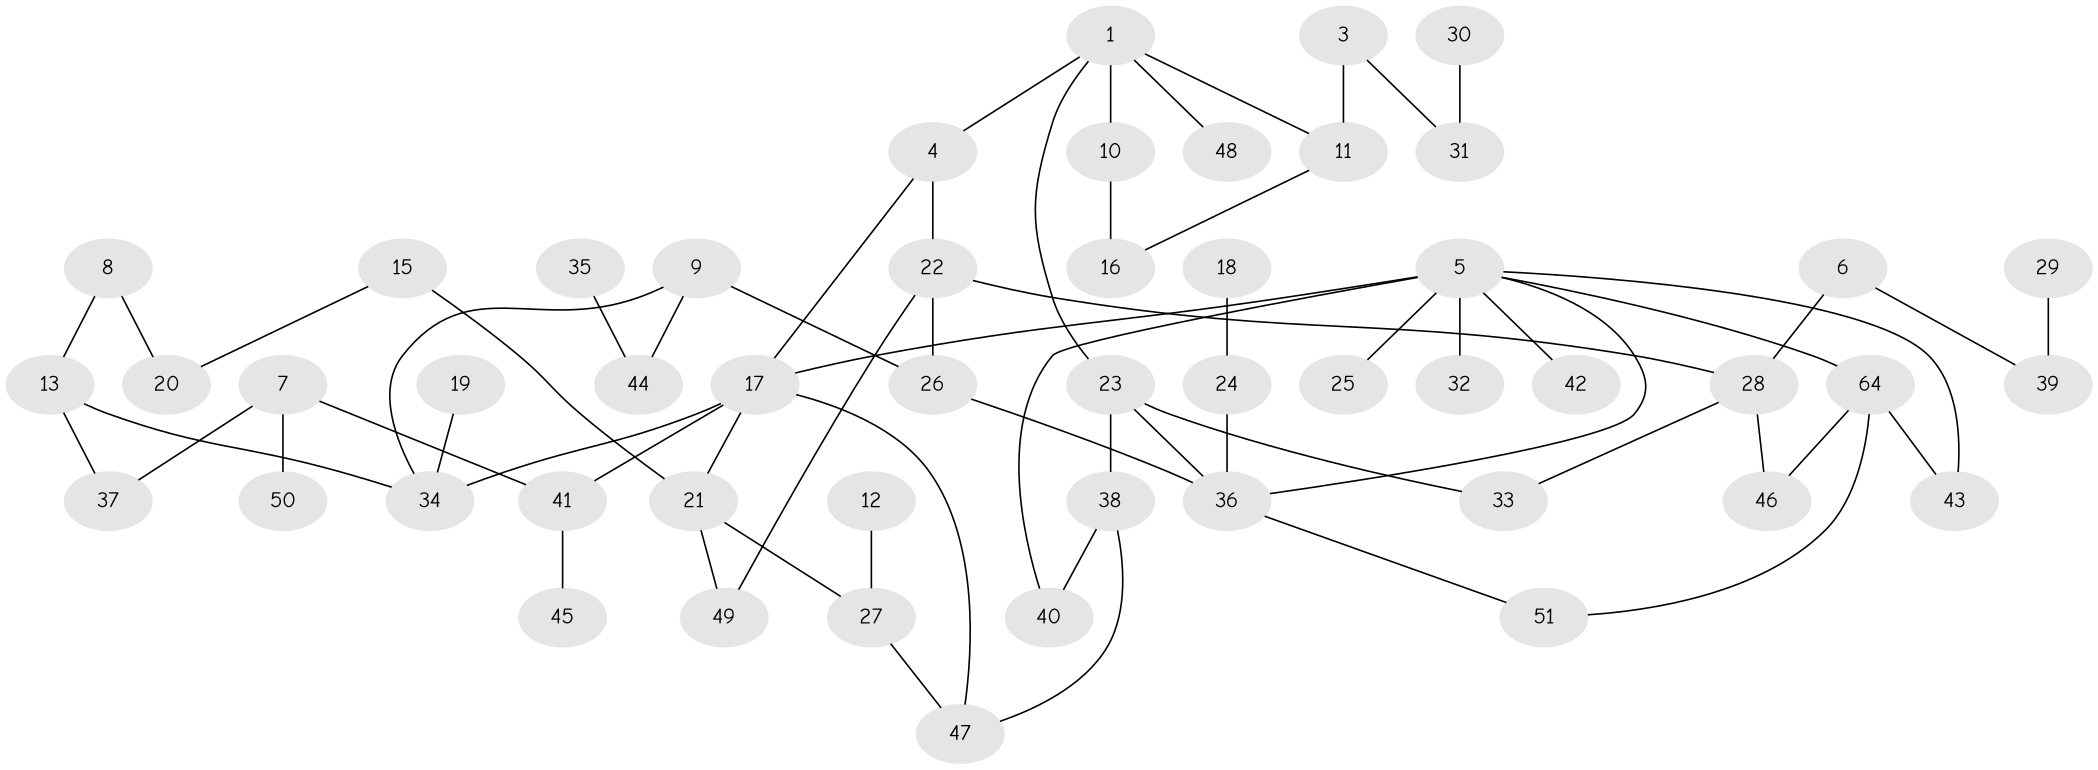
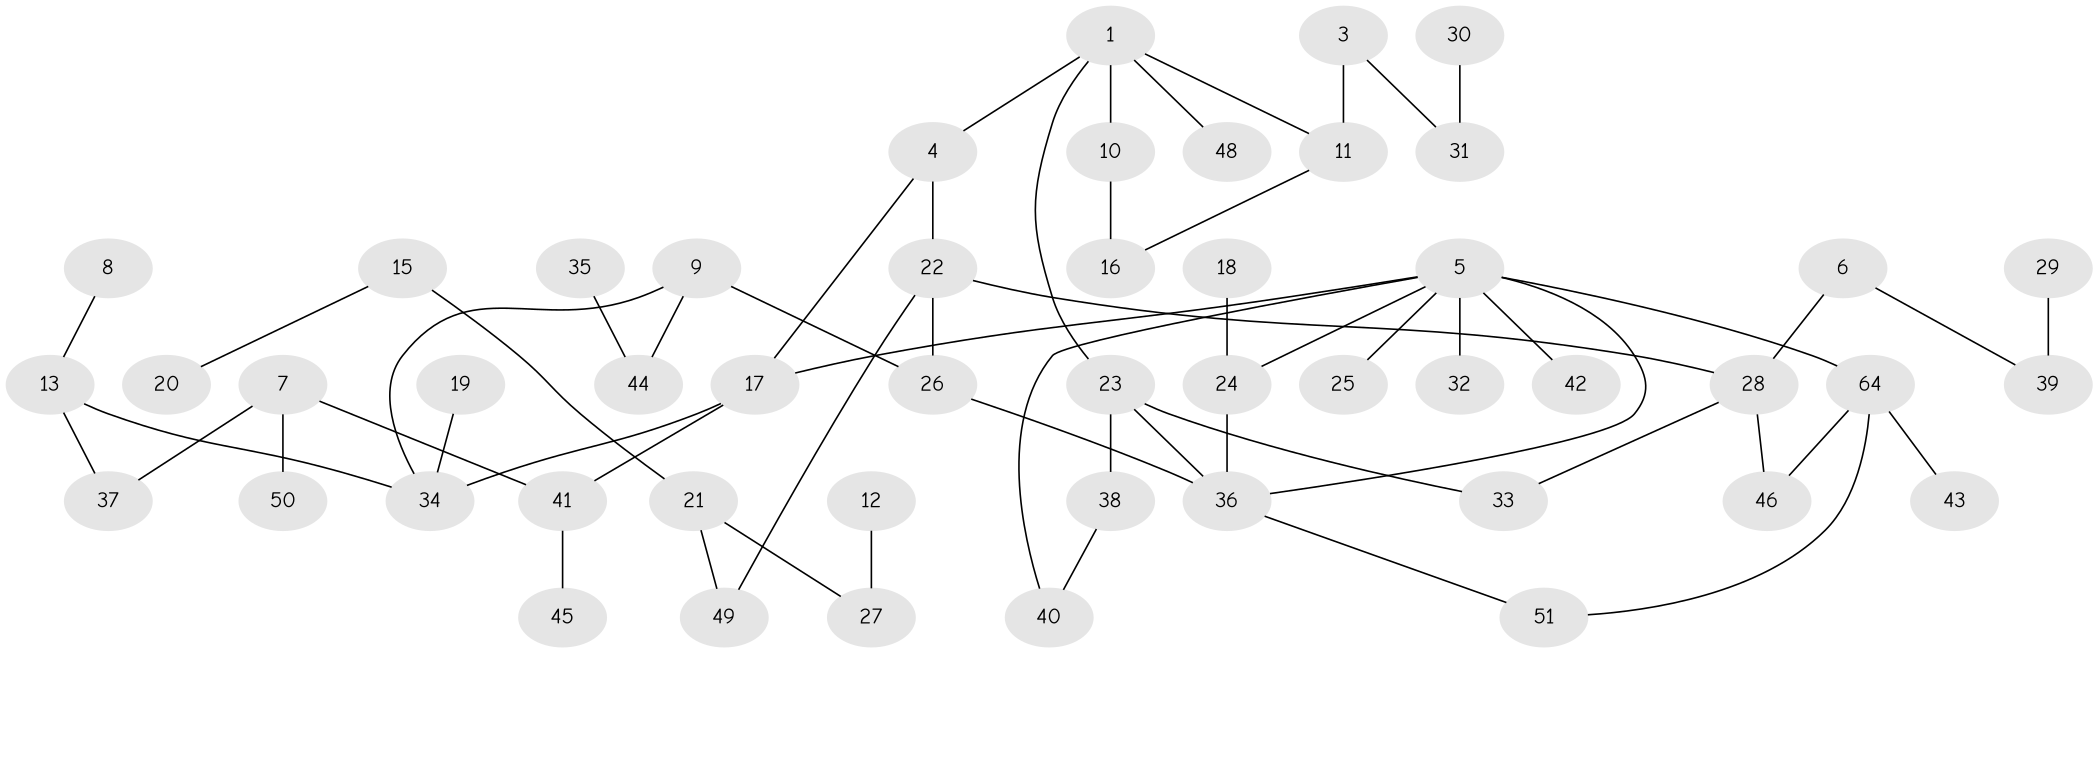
edge "5" -- "43": now "5" -- "24"
edge "8" -- "20": removed
edge "17" -- "21": removed
node "47": removed
